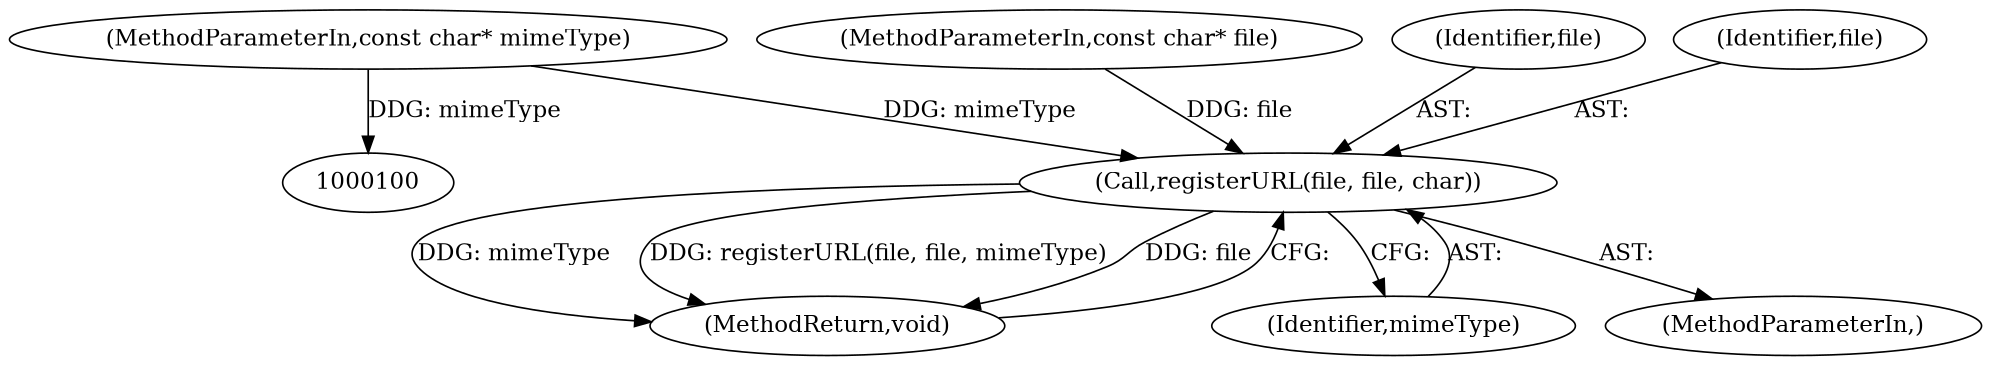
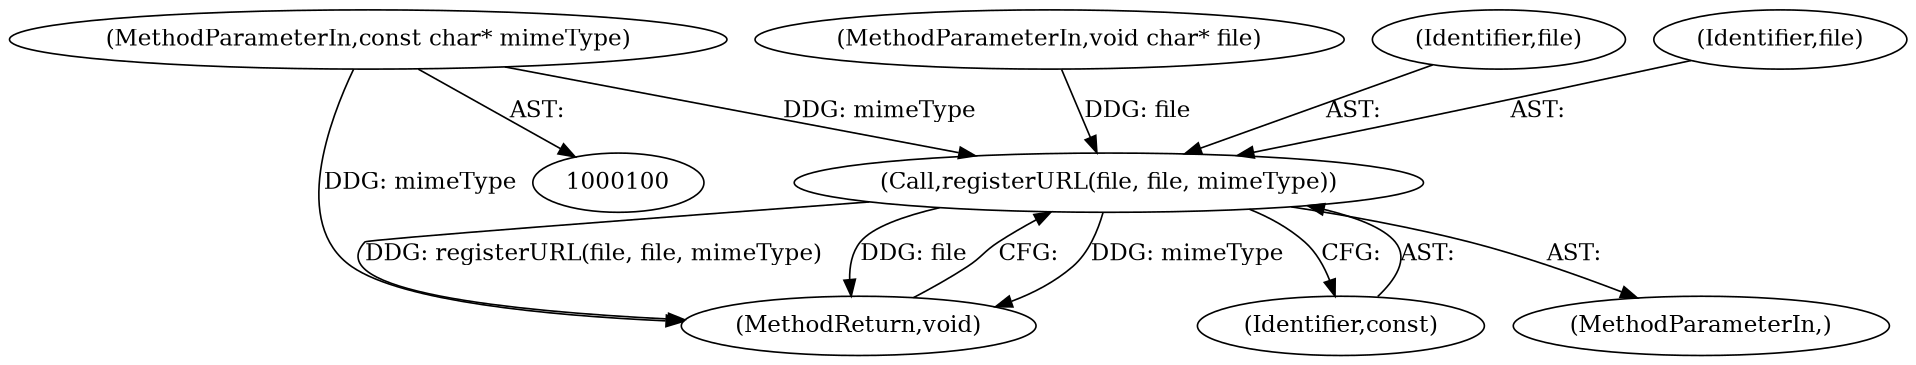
node "(MethodParameterIn,const char* file)": label "(MethodParameterIn,const char* file)" -> "(MethodParameterIn,void char* file)"
edge "(MethodParameterIn,const char* mimeType)" -> "1000100": label "DDG: mimeType" -> "AST: "
node "(Call,registerURL(file, file, char))": label "(Call,registerURL(file, file, char))" -> "(Call,registerURL(file, file, mimeType))"
edge "(MethodParameterIn,const char* mimeType)" -> "(MethodReturn,void)": added, label "DDG: mimeType"
node "(Identifier,mimeType)": label "(Identifier,mimeType)" -> "(Identifier,const)"
